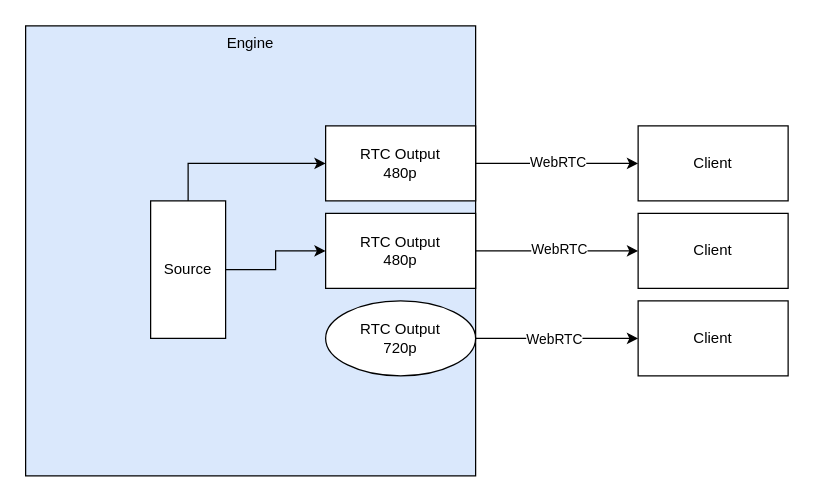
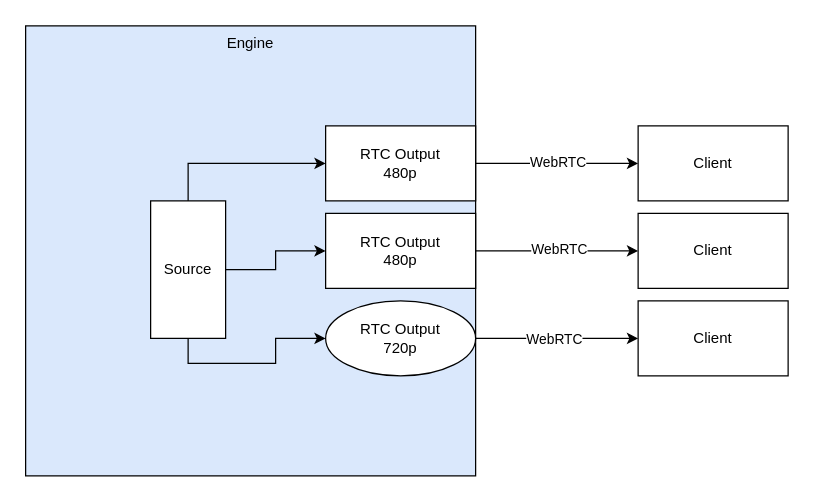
edge "Source" -> "RTC Output 720p": added
